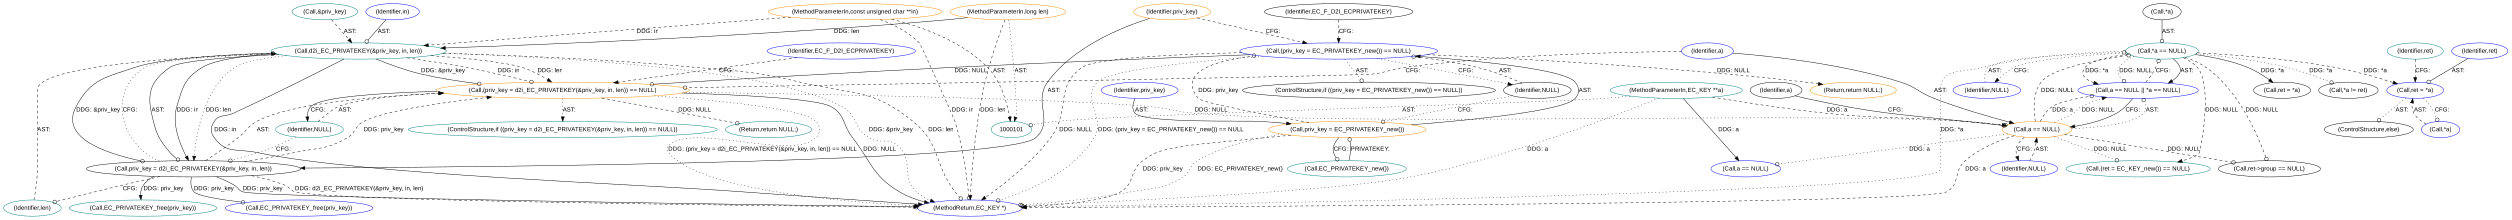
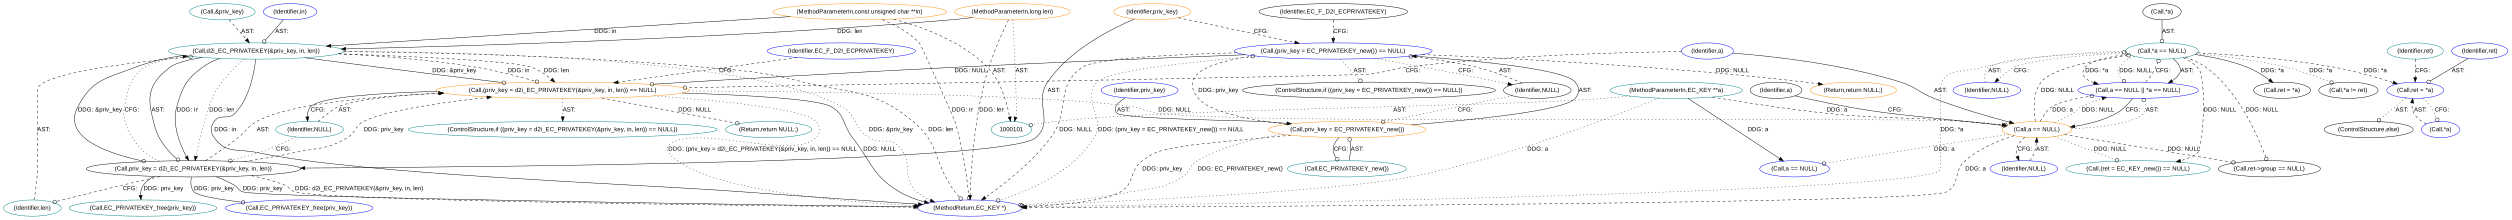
edge "(MethodParameterIn,const unsigned char **in)" -> "(Call,d2i_EC_PRIVATEKEY(&priv_key, in, len))": style dashed -> solid
edge "(Call,EC_PRIVATEKEY_new())" -> "(Call,priv_key = EC_PRIVATEKEY_new())": label "PRIVATEKEY: " -> "AST: "
